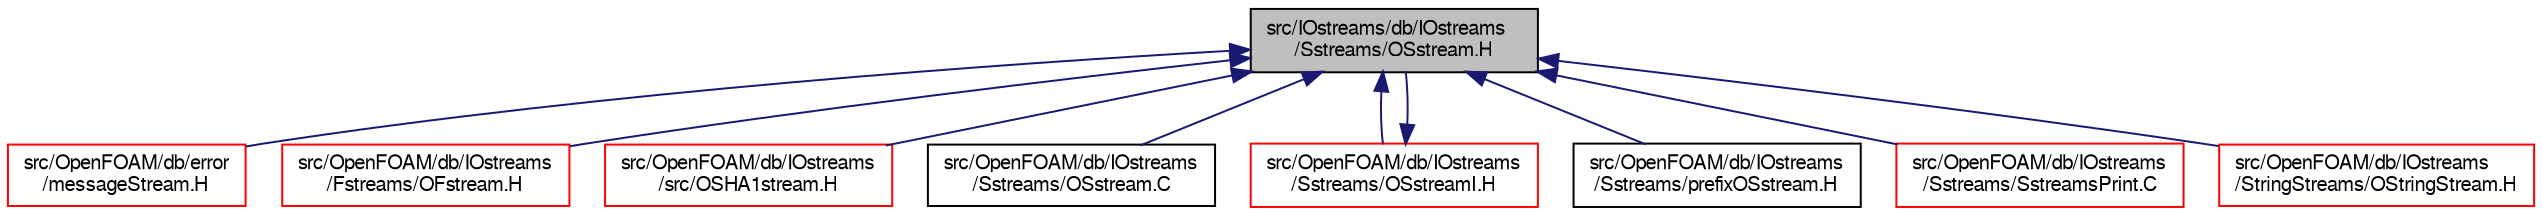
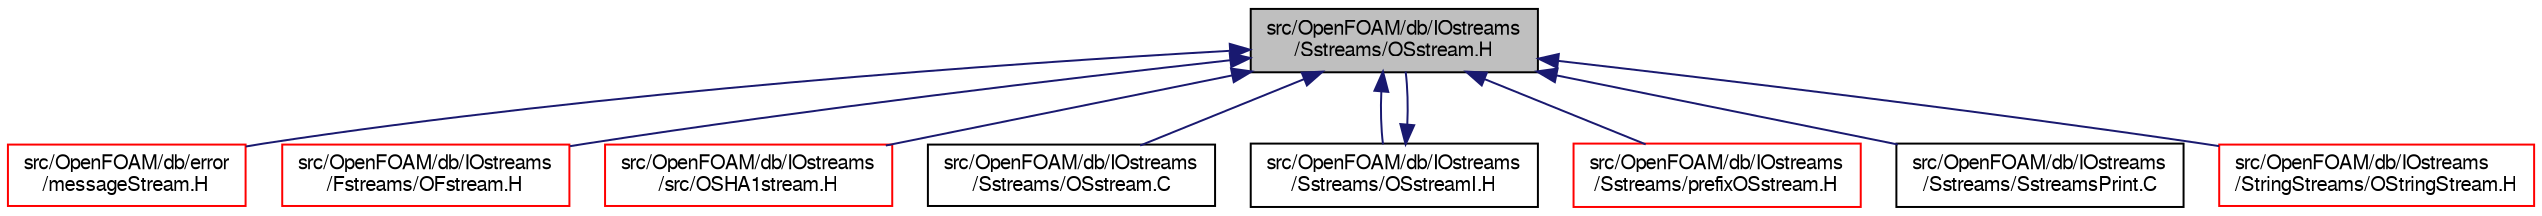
node "src/IOstreams/db/IOstreams /Sstreams/OSstream.H": label "src/IOstreams/db/IOstreams /Sstreams/OSstream.H" -> "src/OpenFOAM/db/IOstreams /Sstreams/OSstream.H"
node "src/OpenFOAM/db/IOstreams /Sstreams/OSstreamI.H": color red -> black
node "src/OpenFOAM/db/IOstreams /Sstreams/prefixOSstream.H": color black -> red
node "src/OpenFOAM/db/IOstreams /Sstreams/SstreamsPrint.C": color red -> black
